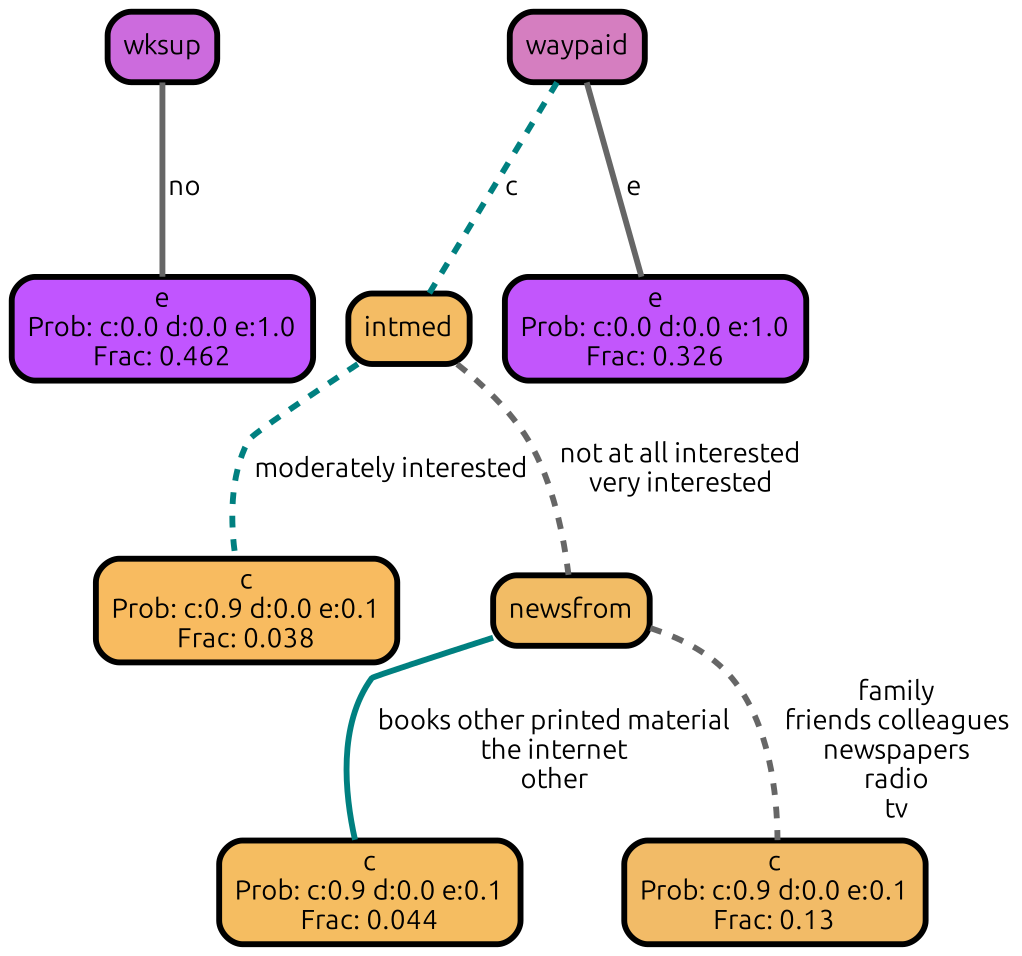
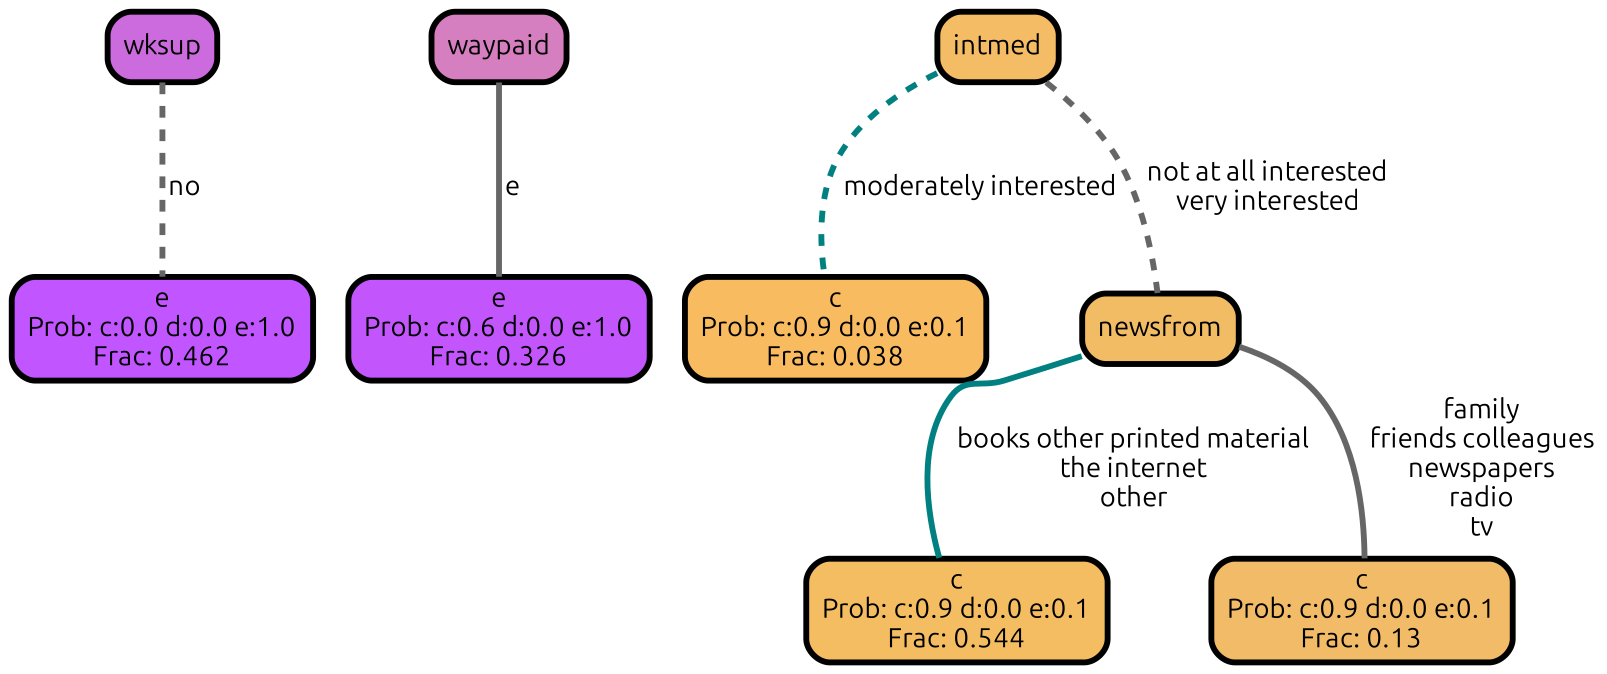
edge "wksup" -- "e Prob: c:0.0 d:0.0 e:1.0 Frac: 0.462": style bold -> dashed
edge "waypaid" -- "intmed": removed, label "c"
node "e Prob: c:0.0 d:0.0 e:1.0 Frac: 0.326": label "e Prob: c:0.0 d:0.0 e:1.0 Frac: 0.326" -> "e Prob: c:0.6 d:0.0 e:1.0 Frac: 0.326"
edge "newsfrom" -- "c Prob: c:0.9 d:0.0 e:0.1 Frac: 0.13": style dashed -> bold
node "c Prob: c:0.9 d:0.0 e:0.1 Frac: 0.044": label "c Prob: c:0.9 d:0.0 e:0.1 Frac: 0.044" -> "c Prob: c:0.9 d:0.0 e:0.1 Frac: 0.544"
